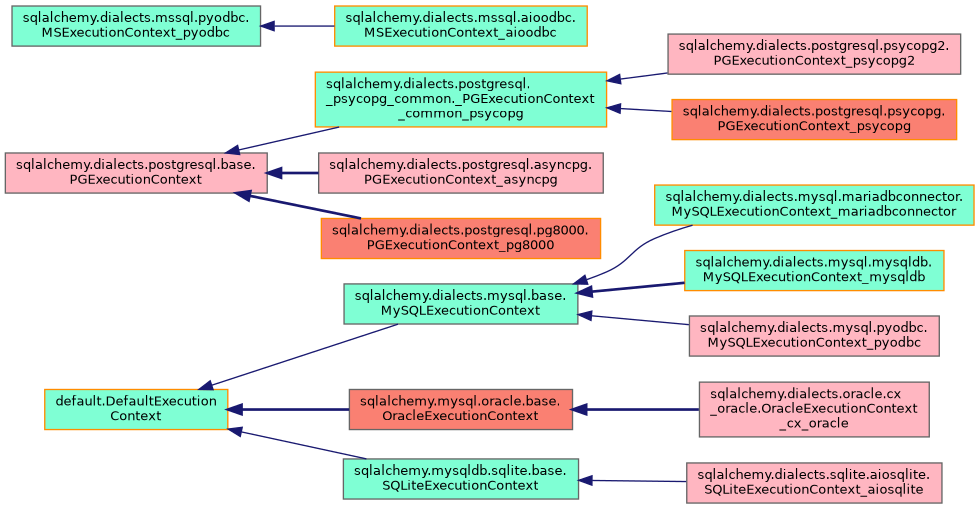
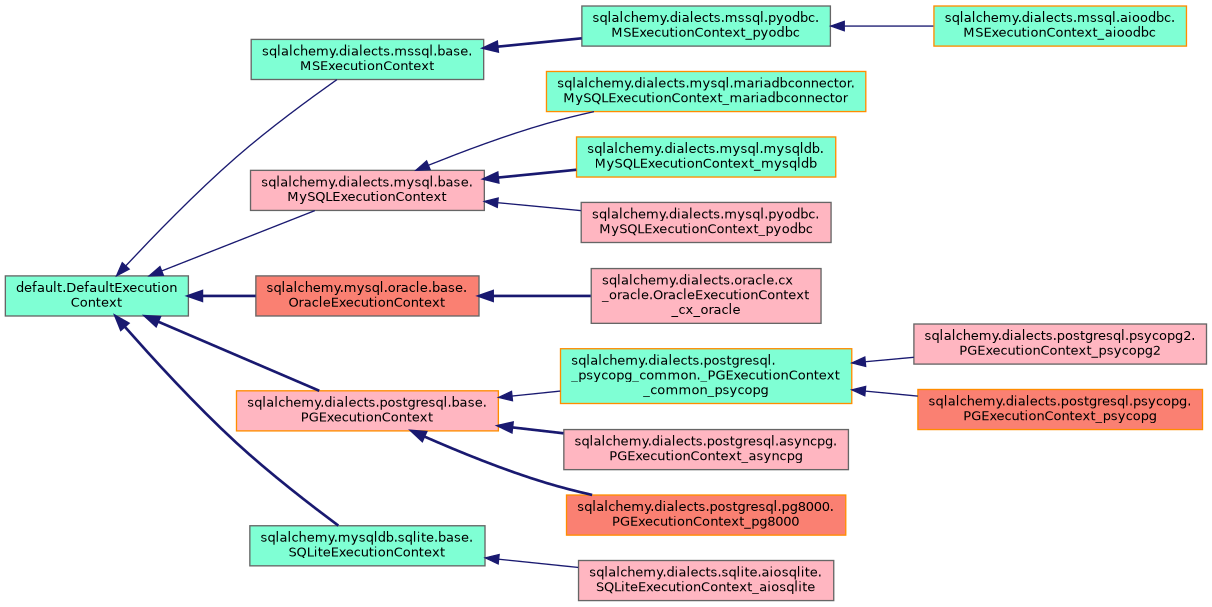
node "sqlalchemy.dialects.mssql.base. MSExecutionContext": added
node "sqlalchemy.dialects.postgresql.base. PGExecutionContext": color gray40 -> darkorange
node "sqlalchemy.dialects.mysql.base. MySQLExecutionContext": fillcolor aquamarine -> lightpink
edge "sqlalchemy.dialects.postgresql.base. PGExecutionContext" -> "default.DefaultExecution Context": added
node "default.DefaultExecution Context": color darkorange -> gray40
edge "sqlalchemy.mysqldb.sqlite.base. SQLiteExecutionContext" -> "default.DefaultExecution Context": style solid -> bold
